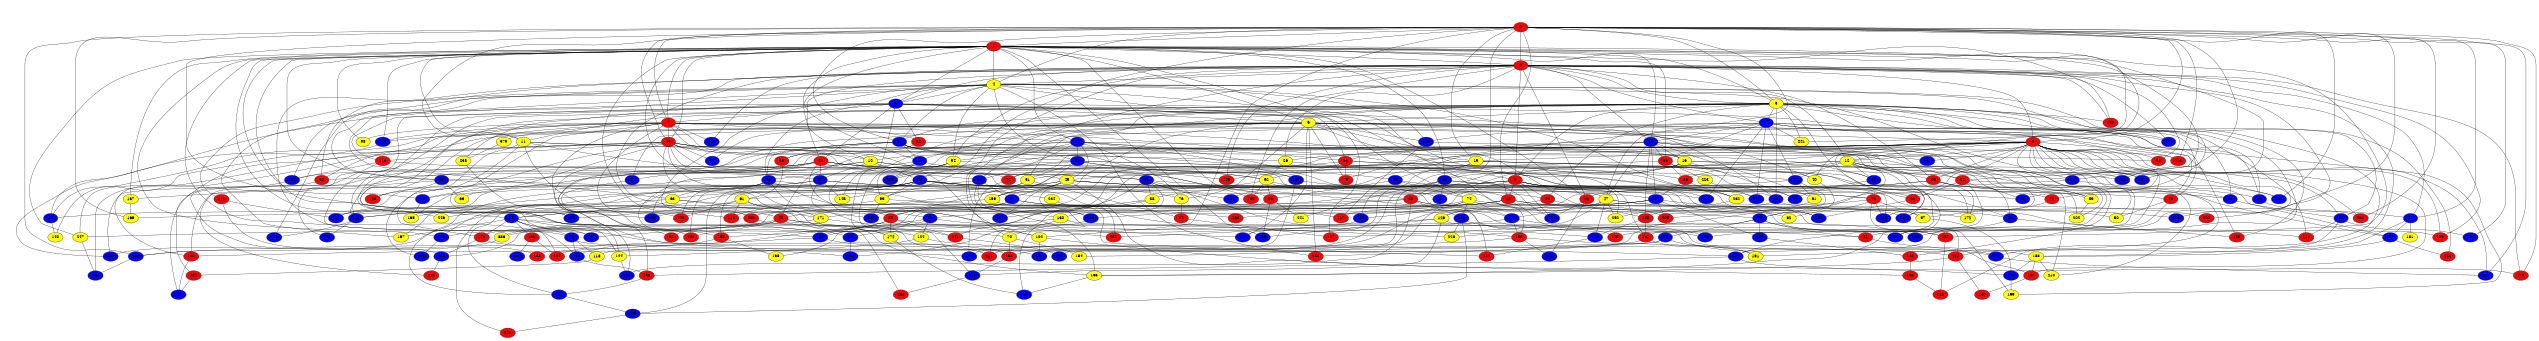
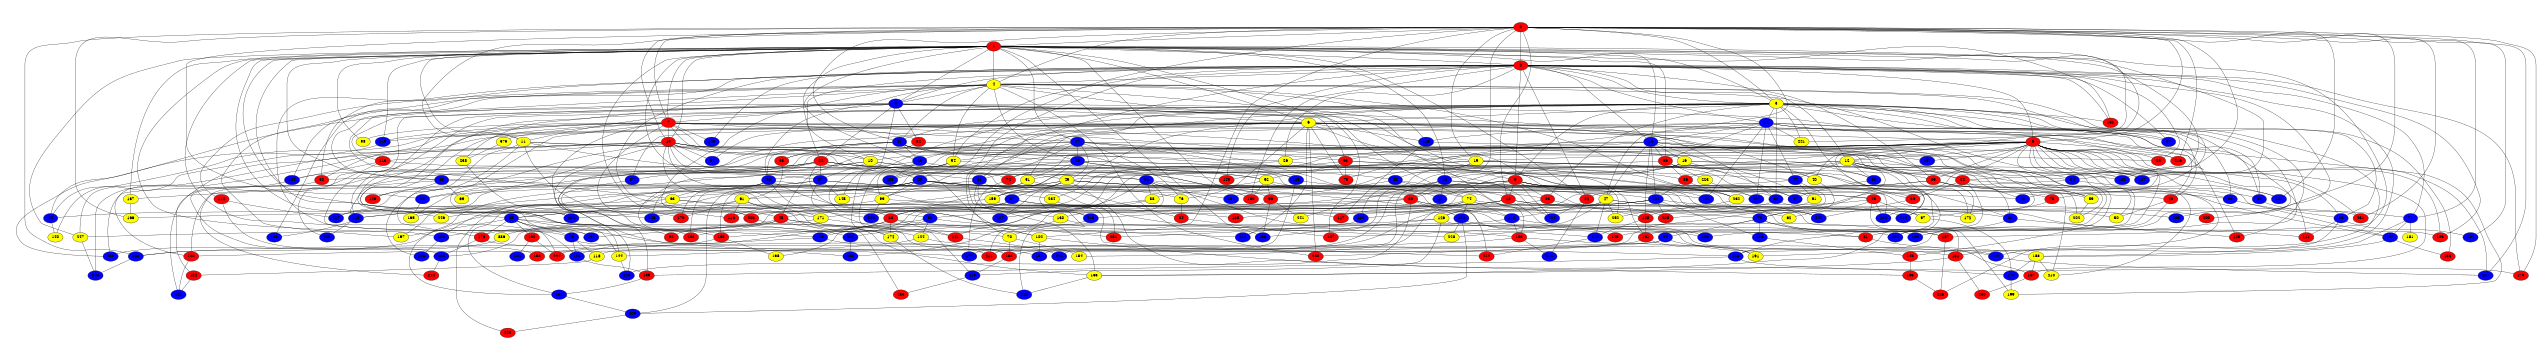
edge "6" -- "16": removed
edge "26" -- "52": now "26" -- "234"
edge "130" -- "886": removed
